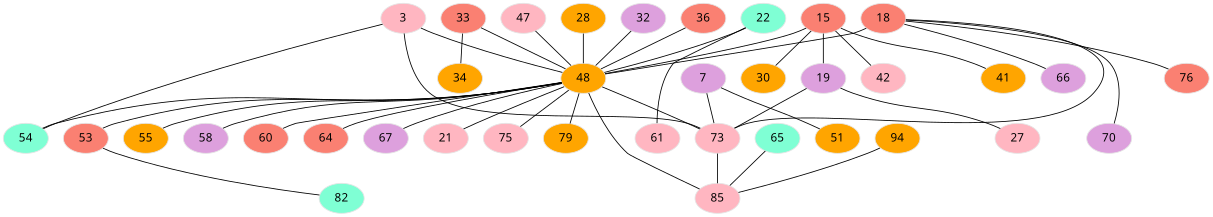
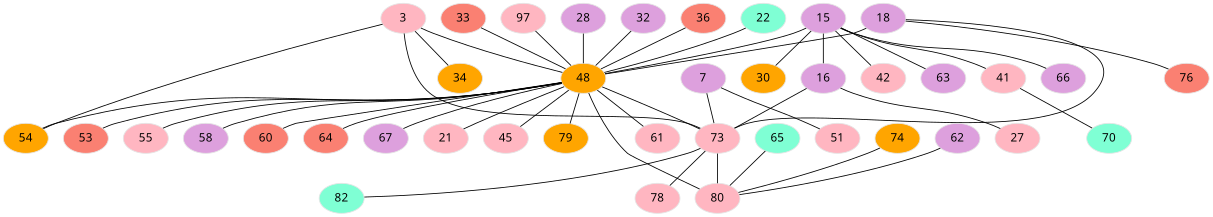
node "47": label "47" -> "97"
node "28": fillcolor orange -> plum
node "15": fillcolor salmon -> plum
node "18": fillcolor salmon -> plum
edge "18" -- "66": now "15" -- "66"
edge "33" -- "34": now "3" -- "34"
edge "18" -- "70": now "41" -- "70"
edge "22" -- "61": now "48" -- "61"
node "19": label "19" -> "16"
node "63": added
node "41": fillcolor orange -> lightpink
node "54": fillcolor aquamarine -> orange
node "55": fillcolor orange -> lightpink
node "75": label "75" -> "45"
node "51": fillcolor orange -> lightpink
node "94": label "94" -> "74"
node "62": added
node "70": fillcolor plum -> aquamarine
edge "53" -- "82": now "73" -- "82"
node "78": added
node "85": label "85" -> "80"
